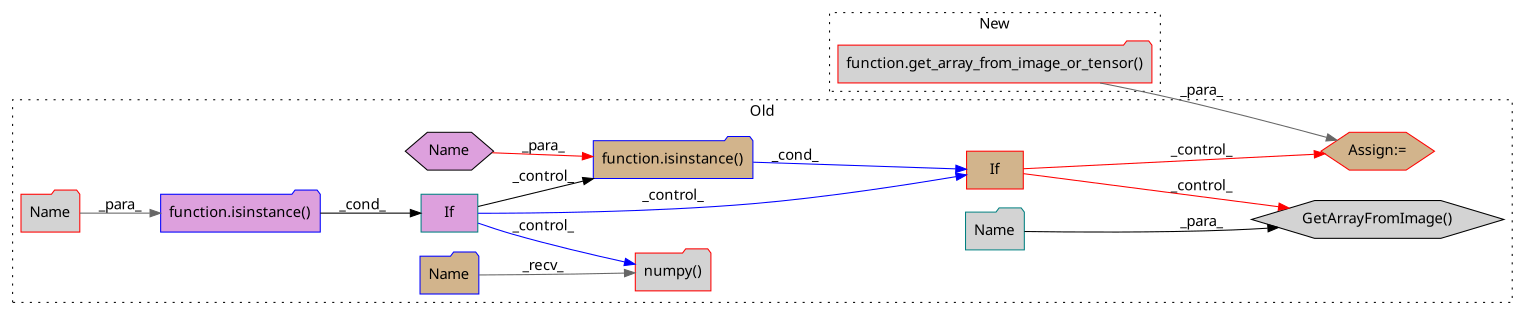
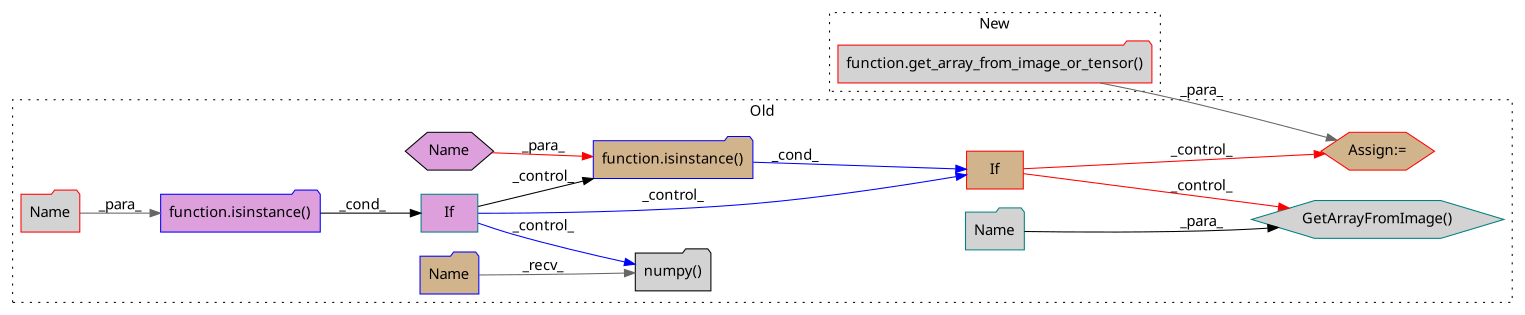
node "GetArrayFromImage()": color black -> teal
node "numpy()": color red -> black
